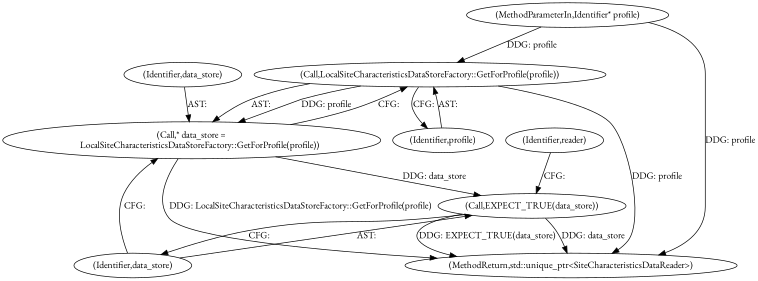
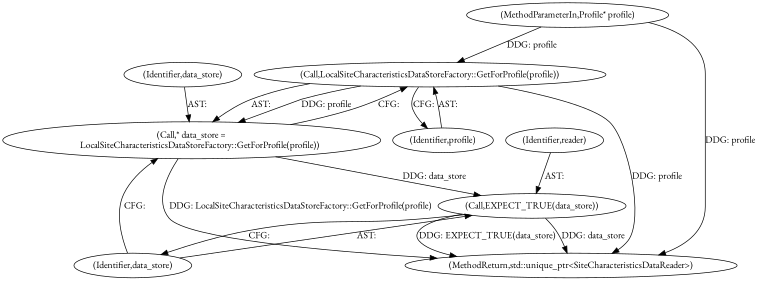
node "(MethodParameterIn,Identifier* profile)": label "(MethodParameterIn,Identifier* profile)" -> "(MethodParameterIn,Profile* profile)"
edge "(Identifier,reader)" -> "(Call,EXPECT_TRUE(data_store))": label "CFG: " -> "AST: "
